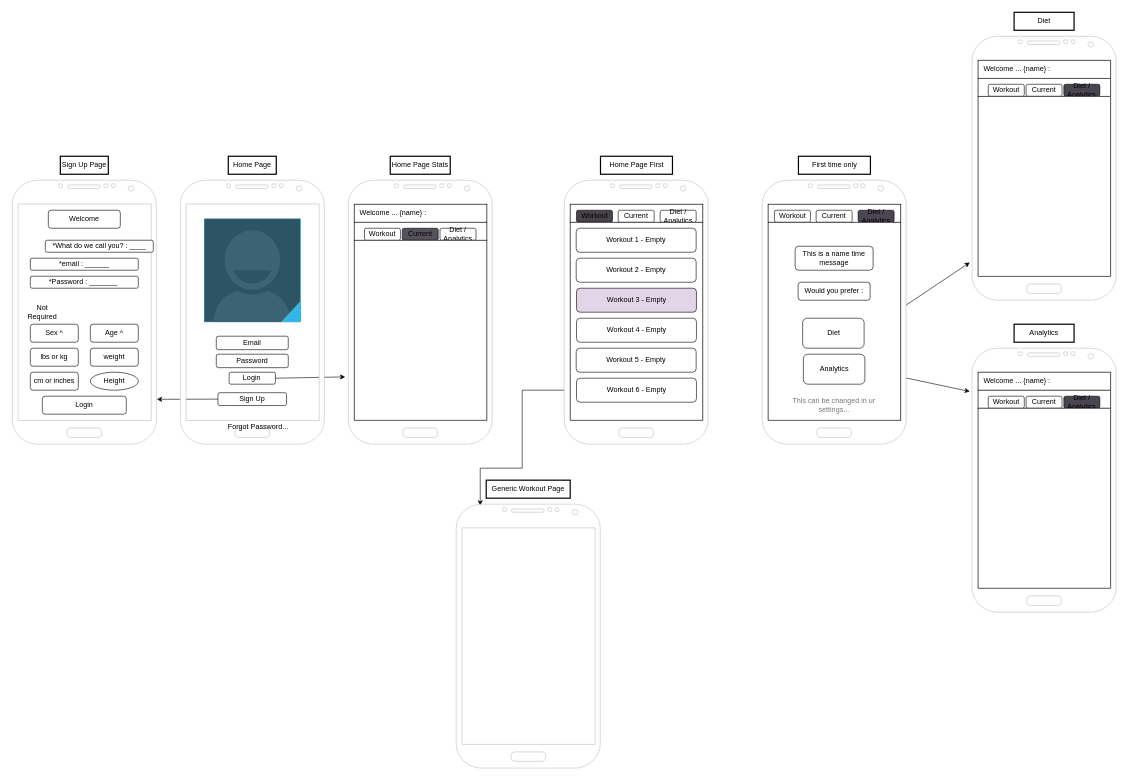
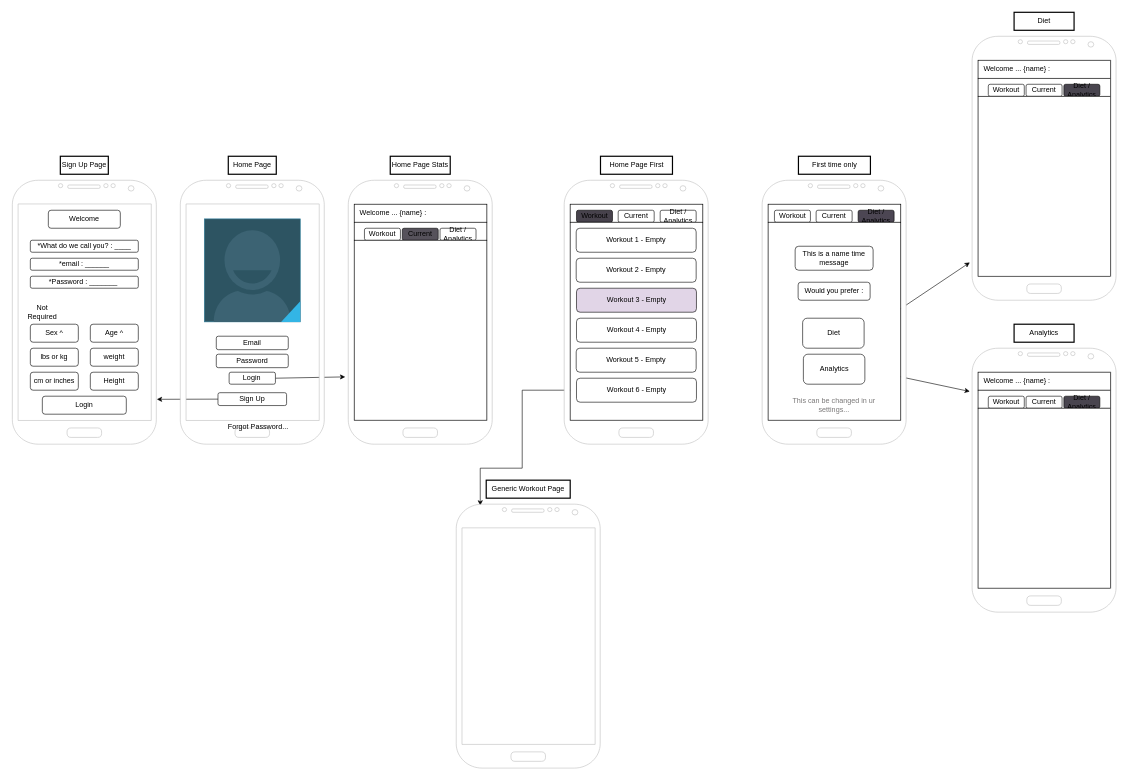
node "*What do we call you? : ____": moved (99, 246) -> (84, 246)
node "Height": shape ellipse -> rounded rectangle
